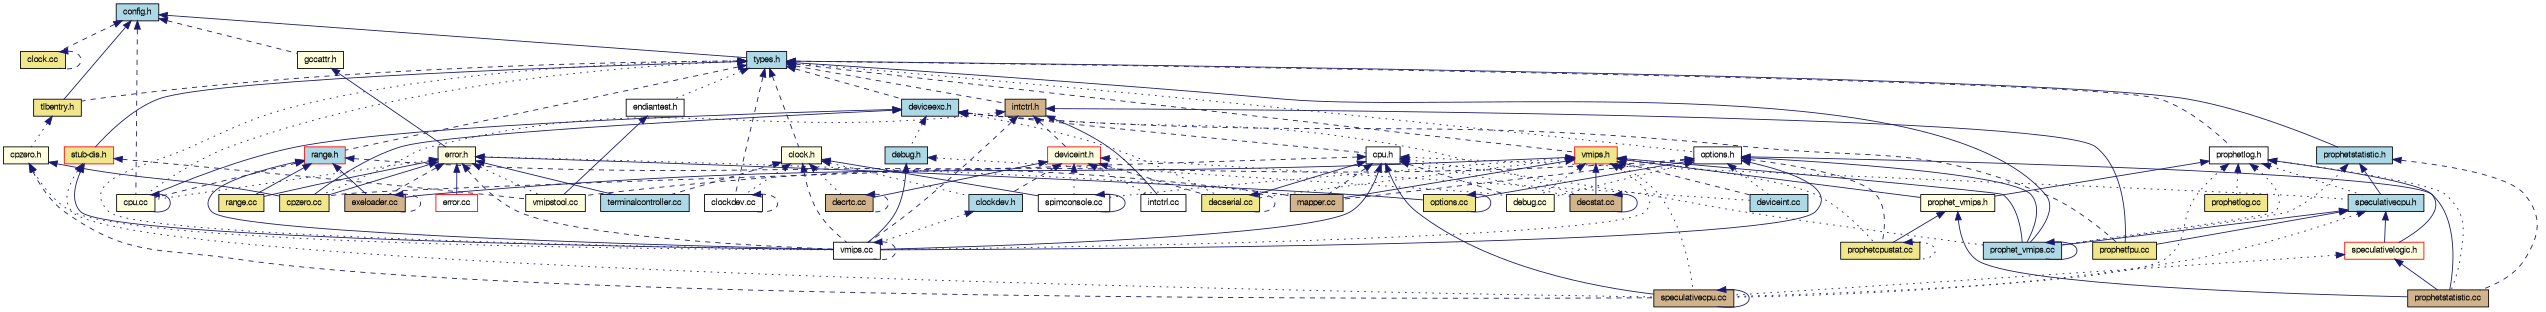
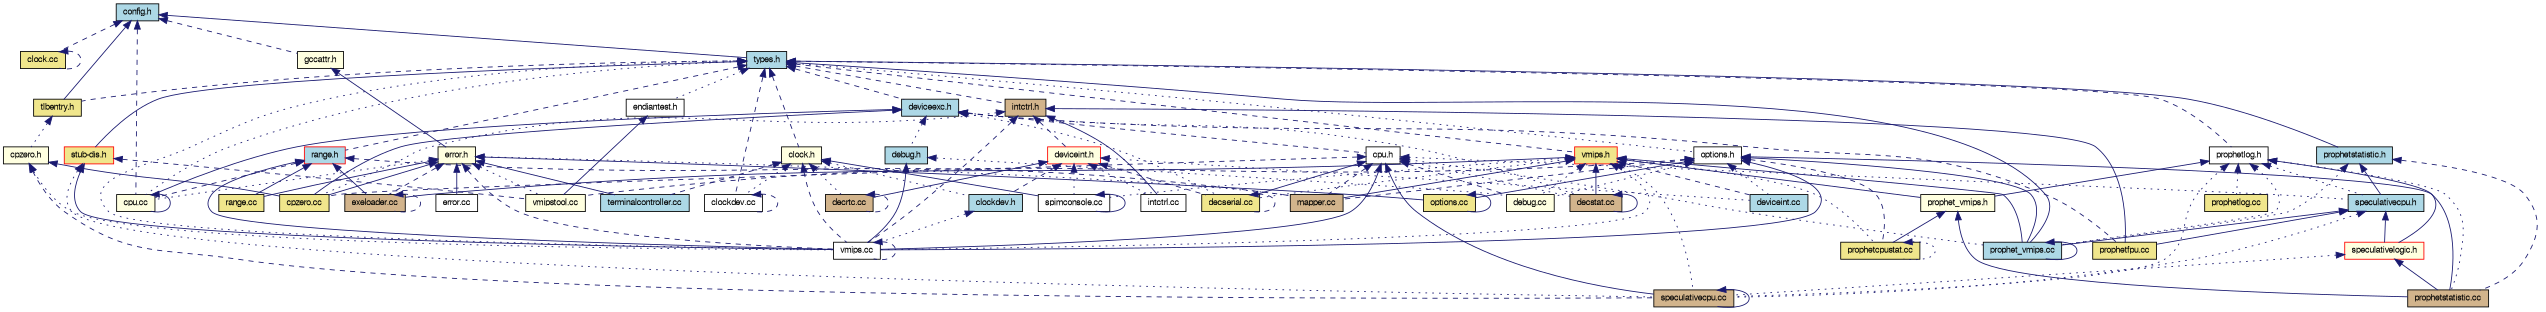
node "error.cc": color red -> black
